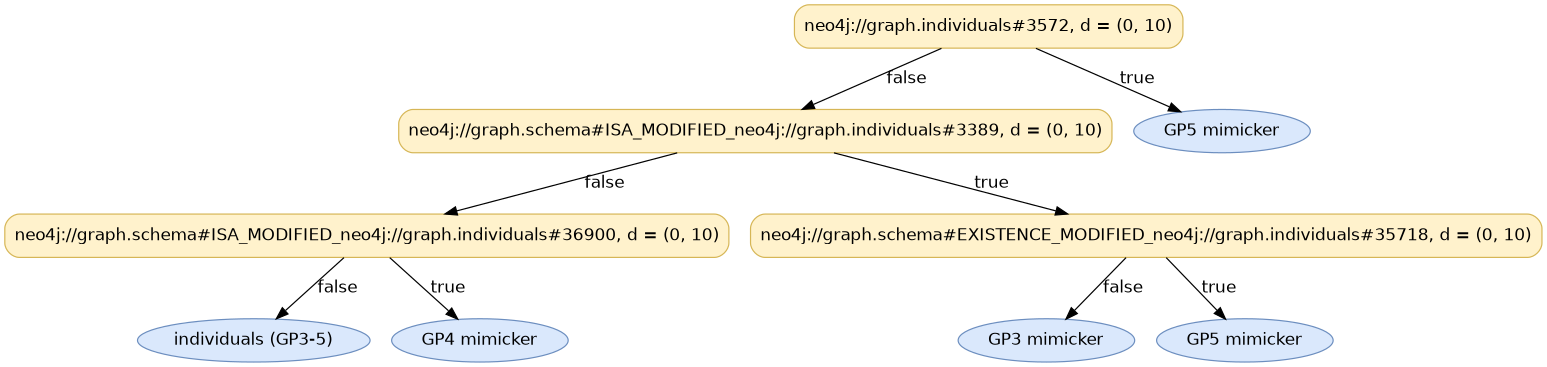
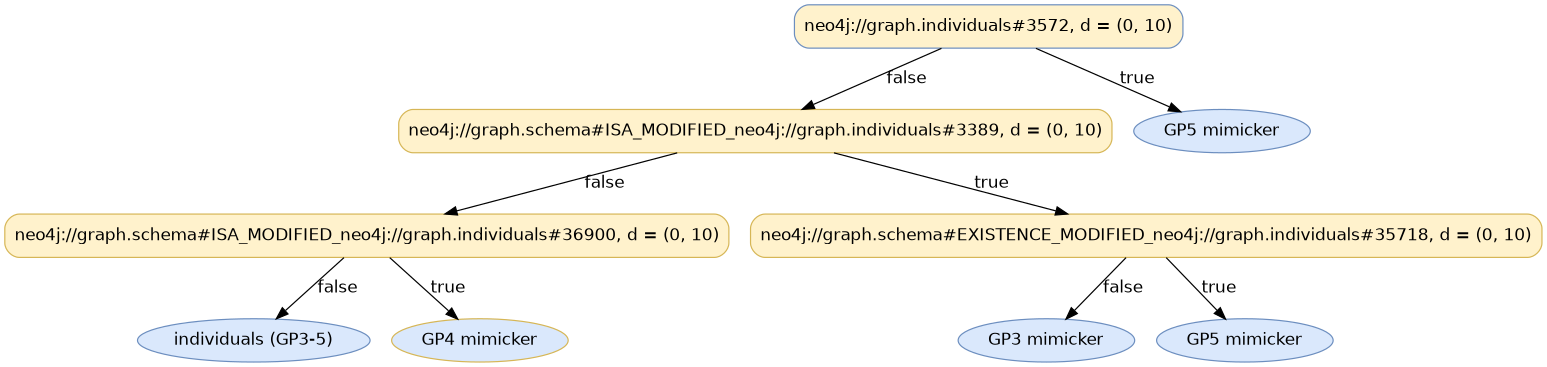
node "neo4j://graph.individuals#3572, d = (0, 10)": color #d6b656 -> #6c8ebf
node "GP4 mimicker": color #6c8ebf -> #d6b656
